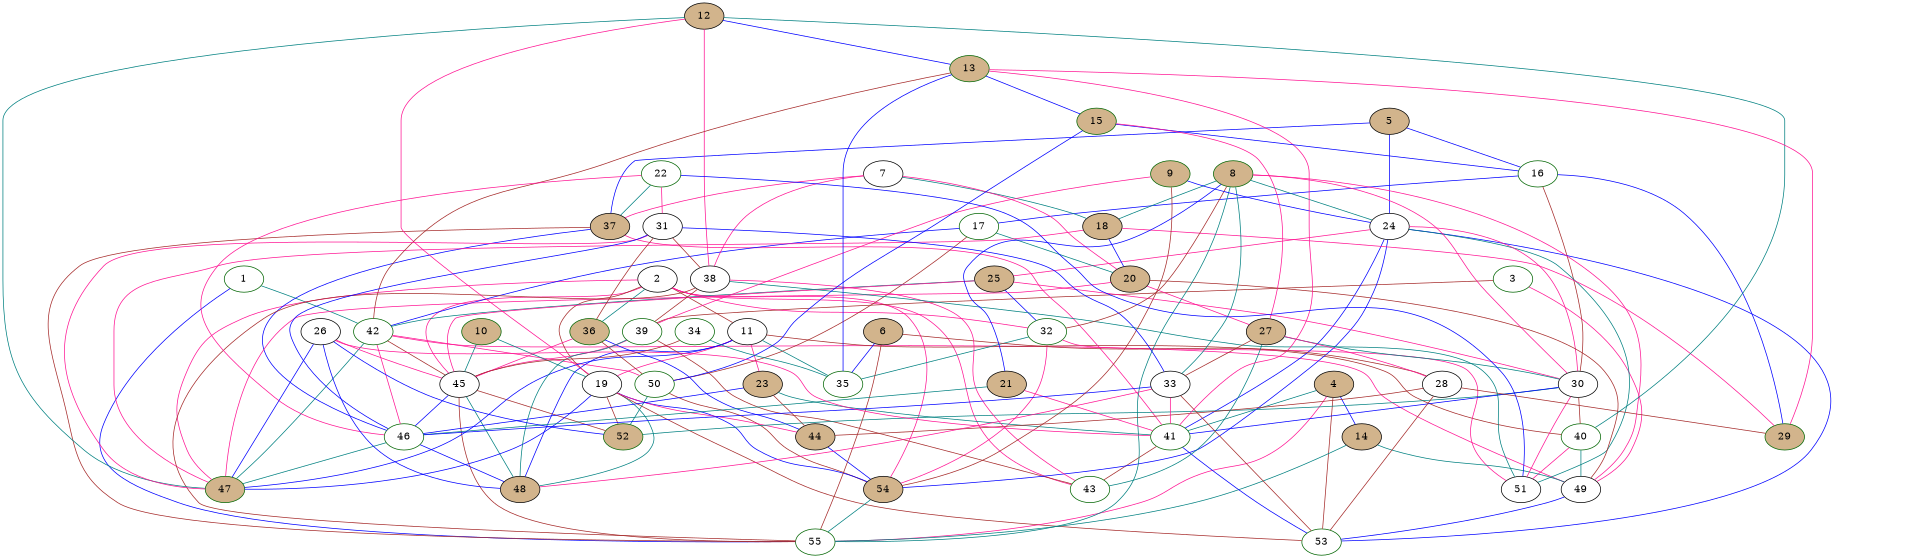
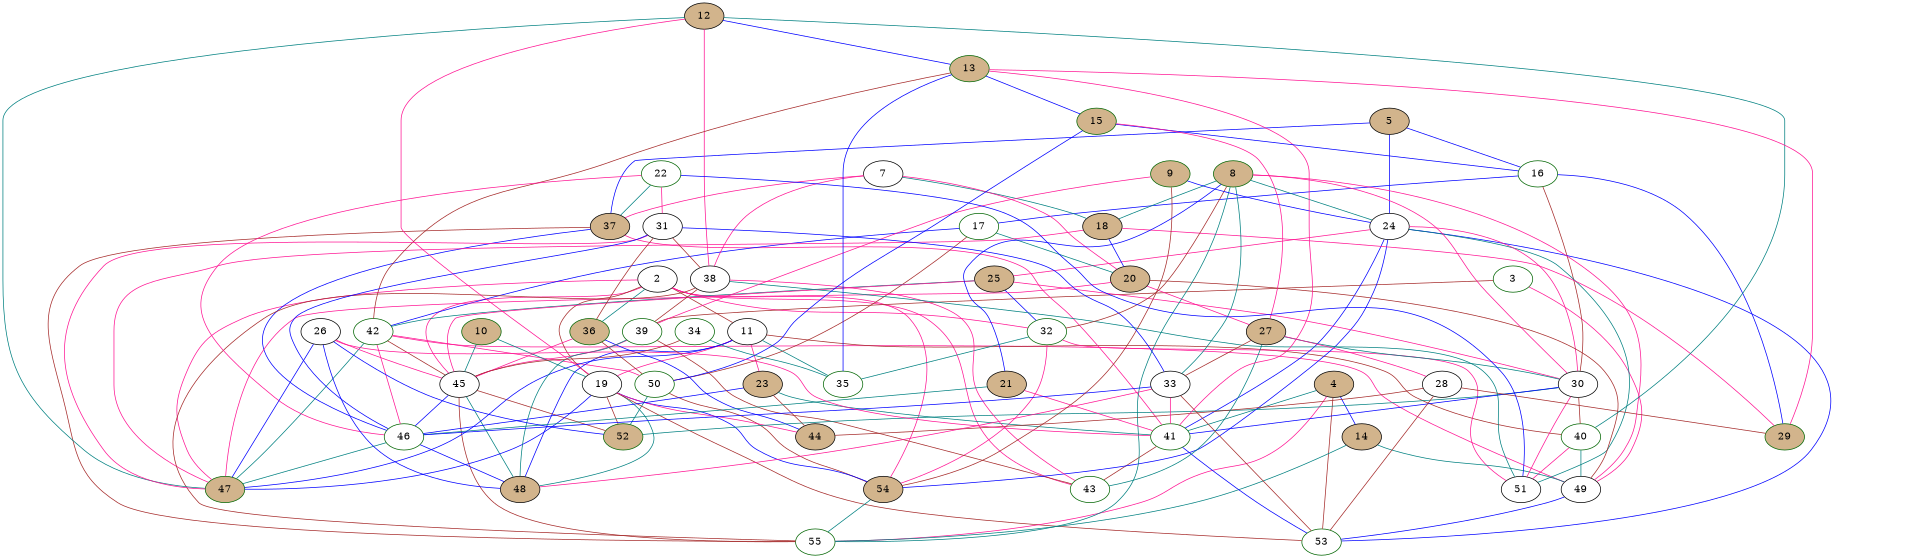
node "1": removed
node "6": removed
edge "44" -- "54": removed
